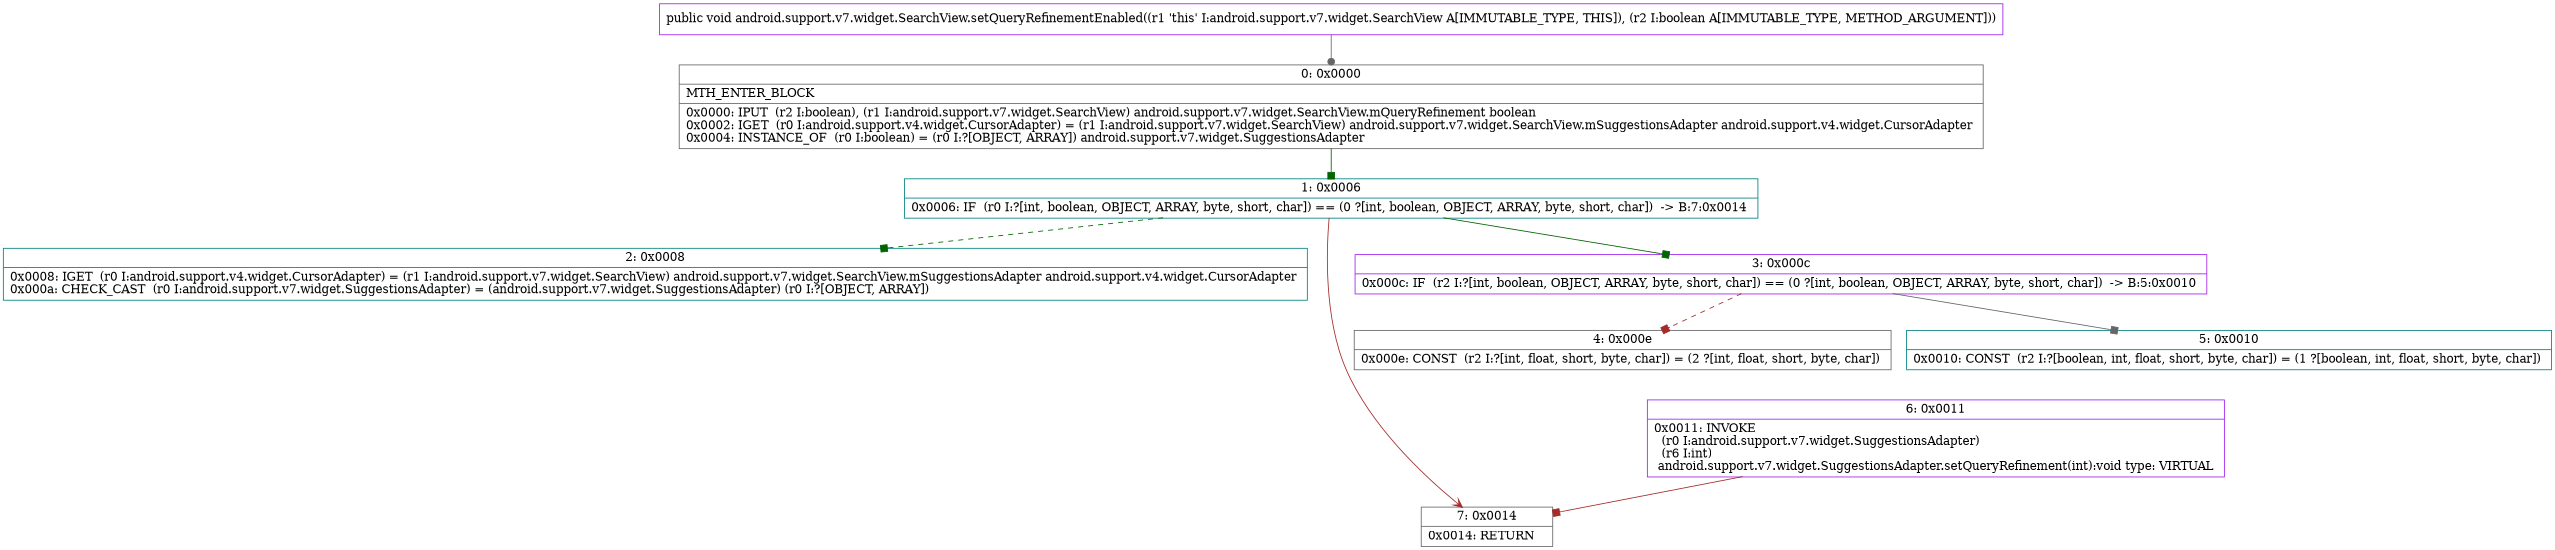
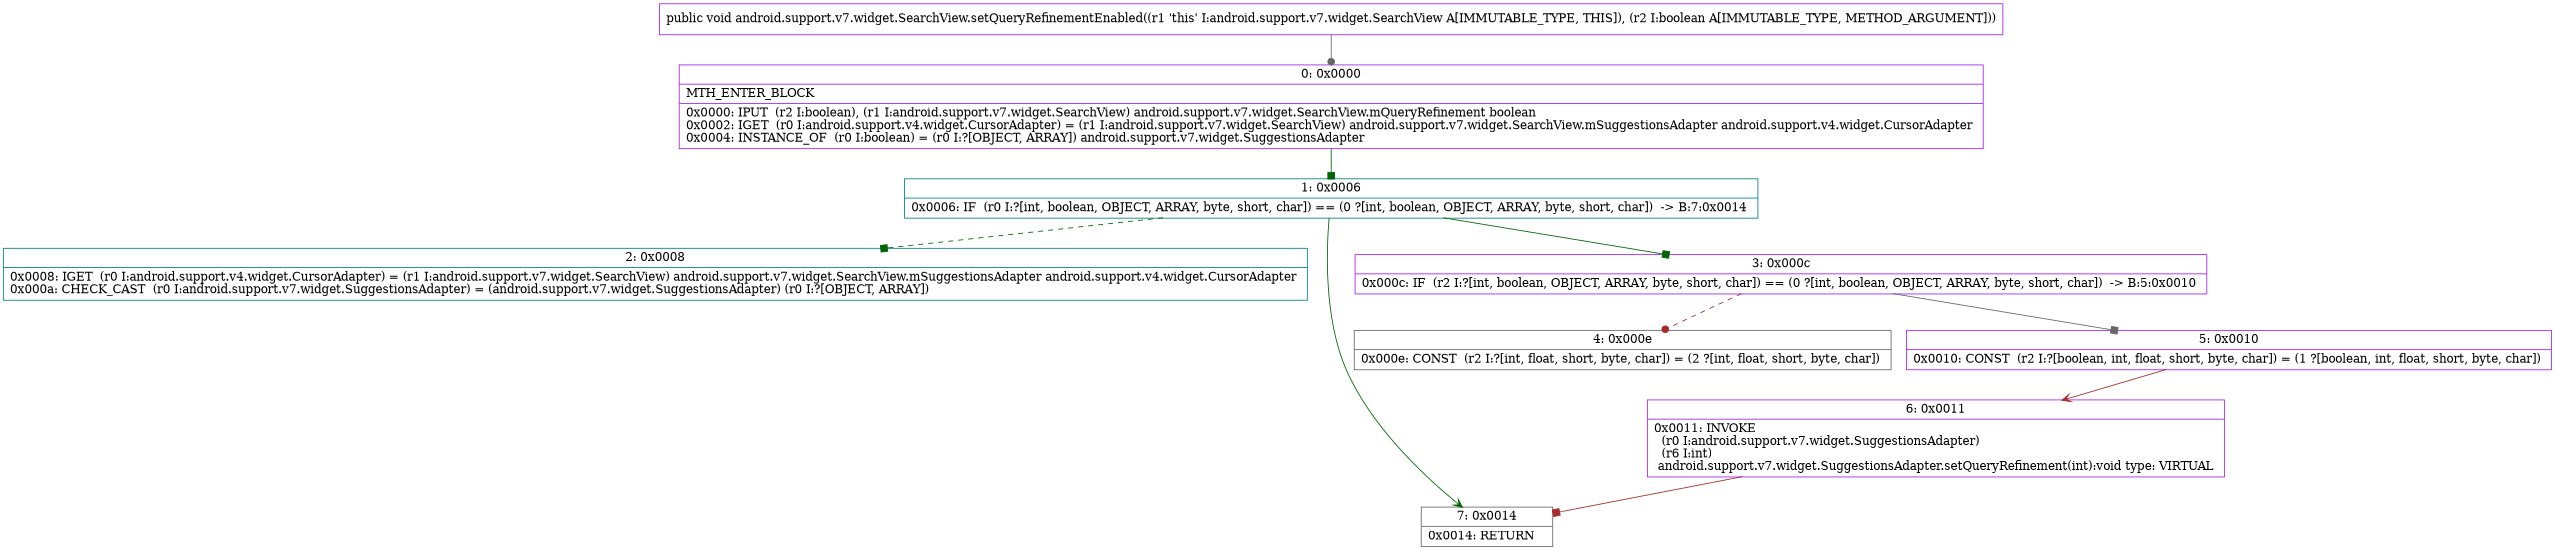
node "0: 0x0000": color gray40 -> purple
edge "3: 0x000c" -> "4: 0x000e": arrowhead box -> dot
node "5: 0x0010": color teal -> purple
edge "1: 0x0006" -> "7: 0x0014": color brown -> darkgreen
edge "5: 0x0010" -> "6: 0x0011": added
